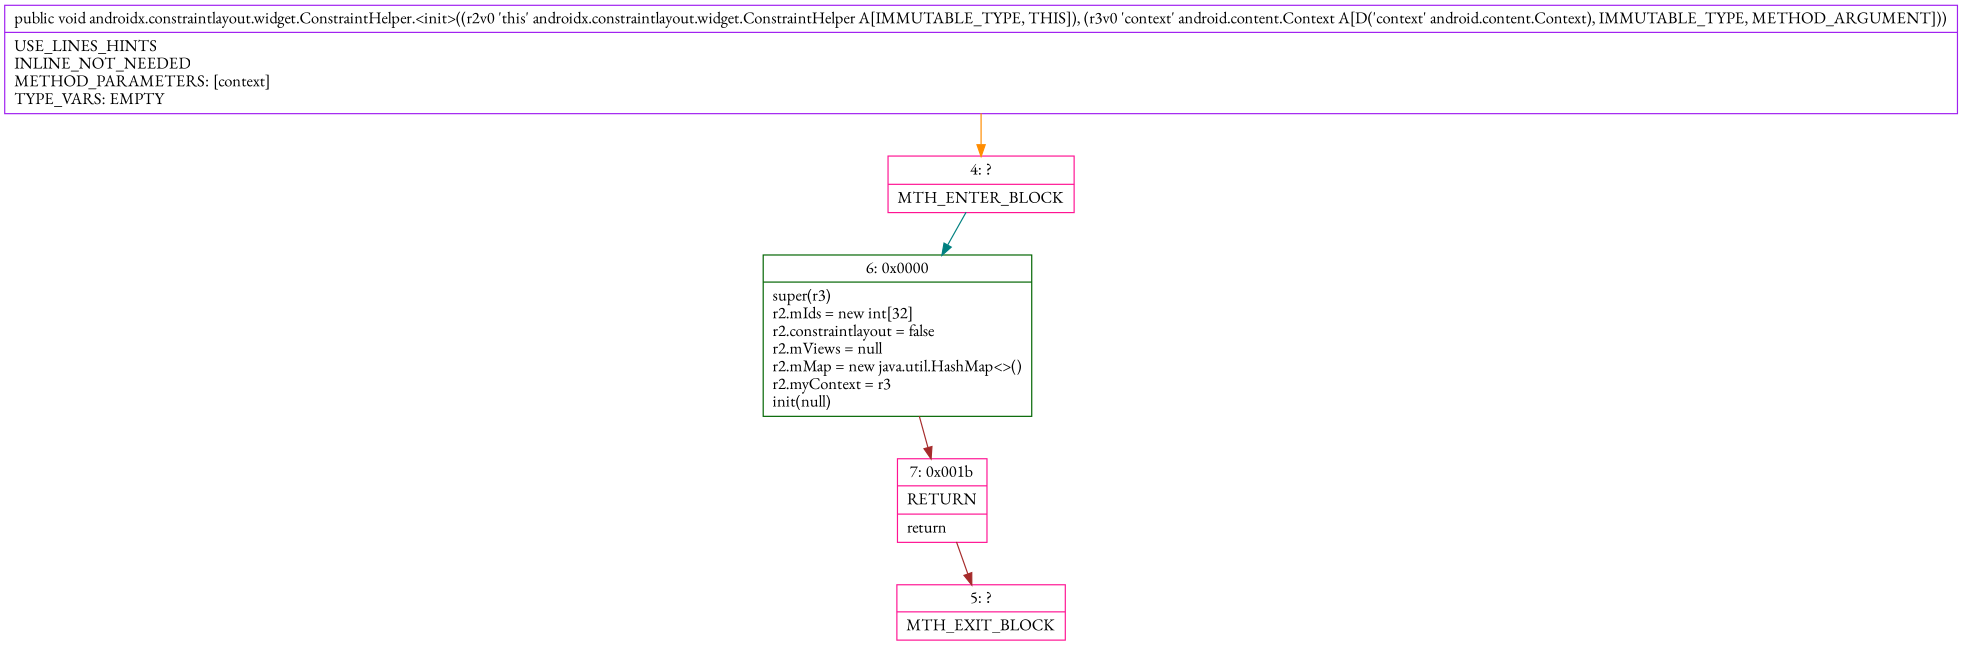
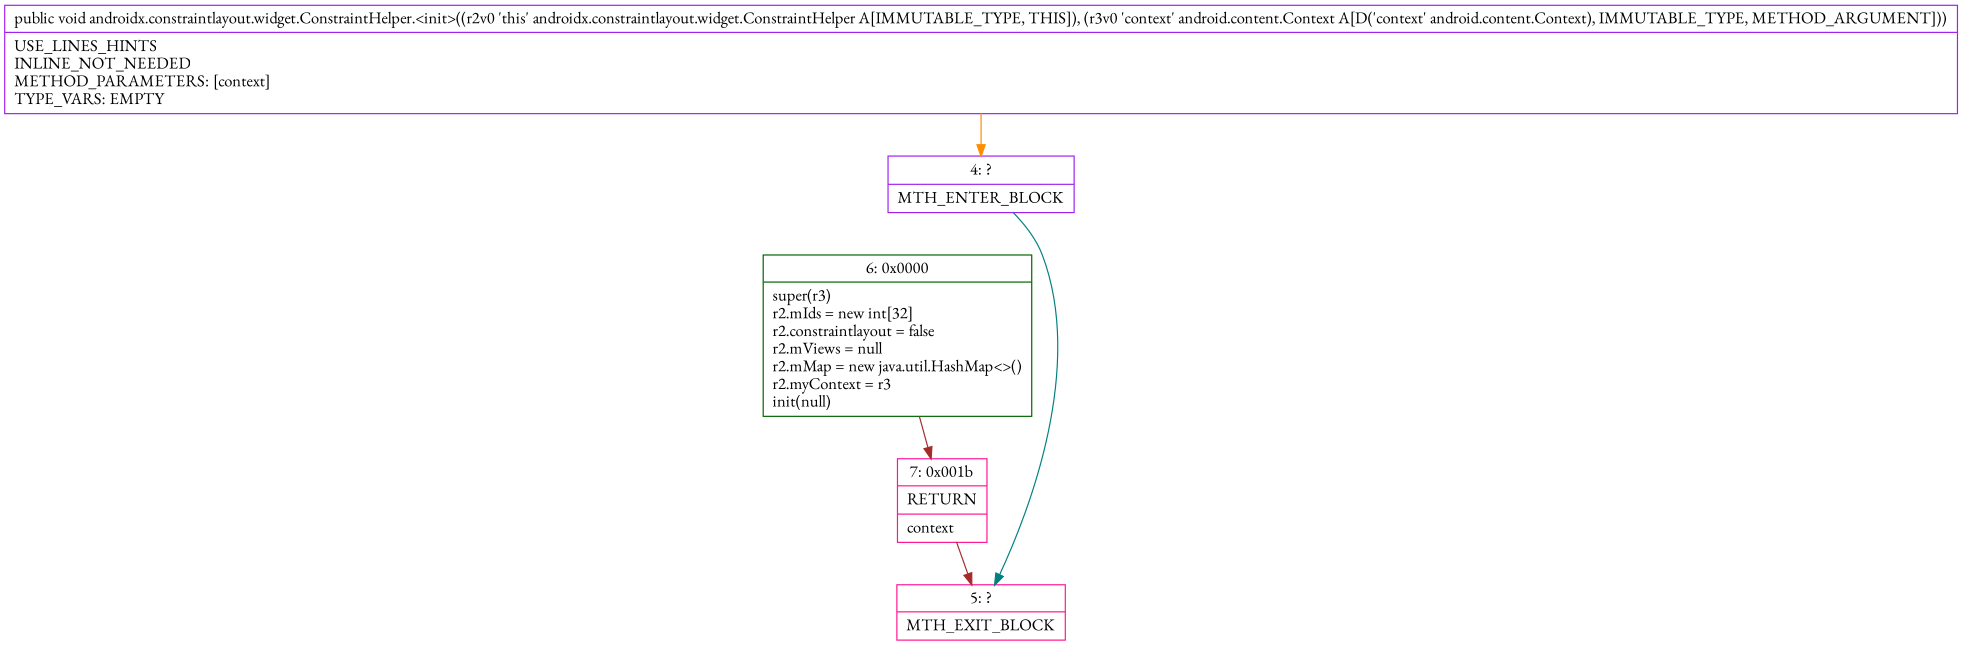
node "4: ?": color deeppink -> purple
edge "4: ?" -> "6: 0x0000": now "4: ?" -> "5: ?"
node "7: 0x001b": text "return" -> "context"
